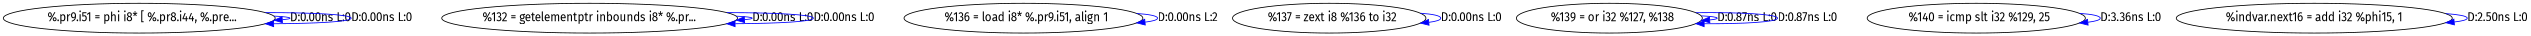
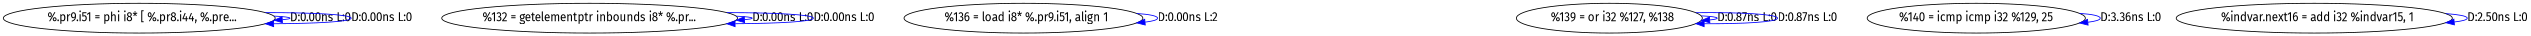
node "%137 = zext i8 %136 to i32": removed
node "%140 = icmp slt i32 %129, 25": label "%140 = icmp slt i32 %129, 25" -> "%140 = icmp icmp i32 %129, 25"
node "%indvar.next16 = add i32 %phi15, 1": label "%indvar.next16 = add i32 %phi15, 1" -> "%indvar.next16 = add i32 %indvar15, 1"
